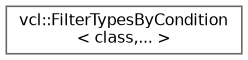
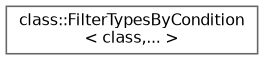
node "vcl::FilterTypesByCondition < class,... >": label "vcl::FilterTypesByCondition < class,... >" -> "class::FilterTypesByCondition < class,... >"
